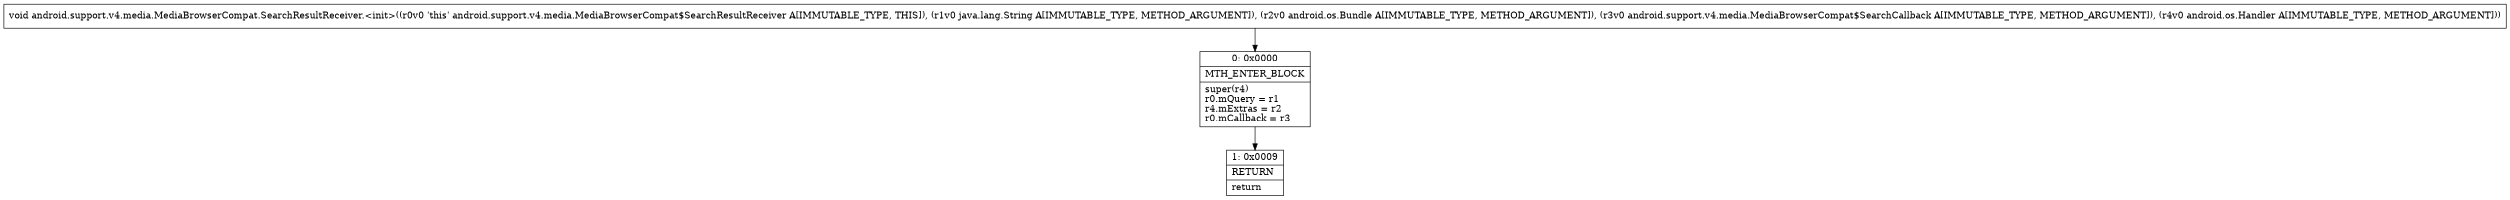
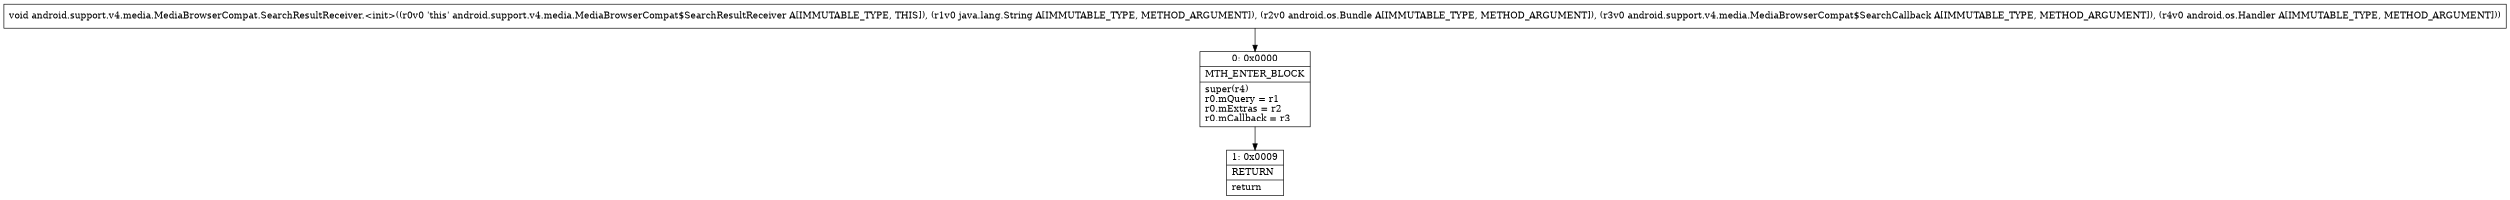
node "0: 0x0000": text "r4.mExtras = r2" -> "r0.mExtras = r2"
